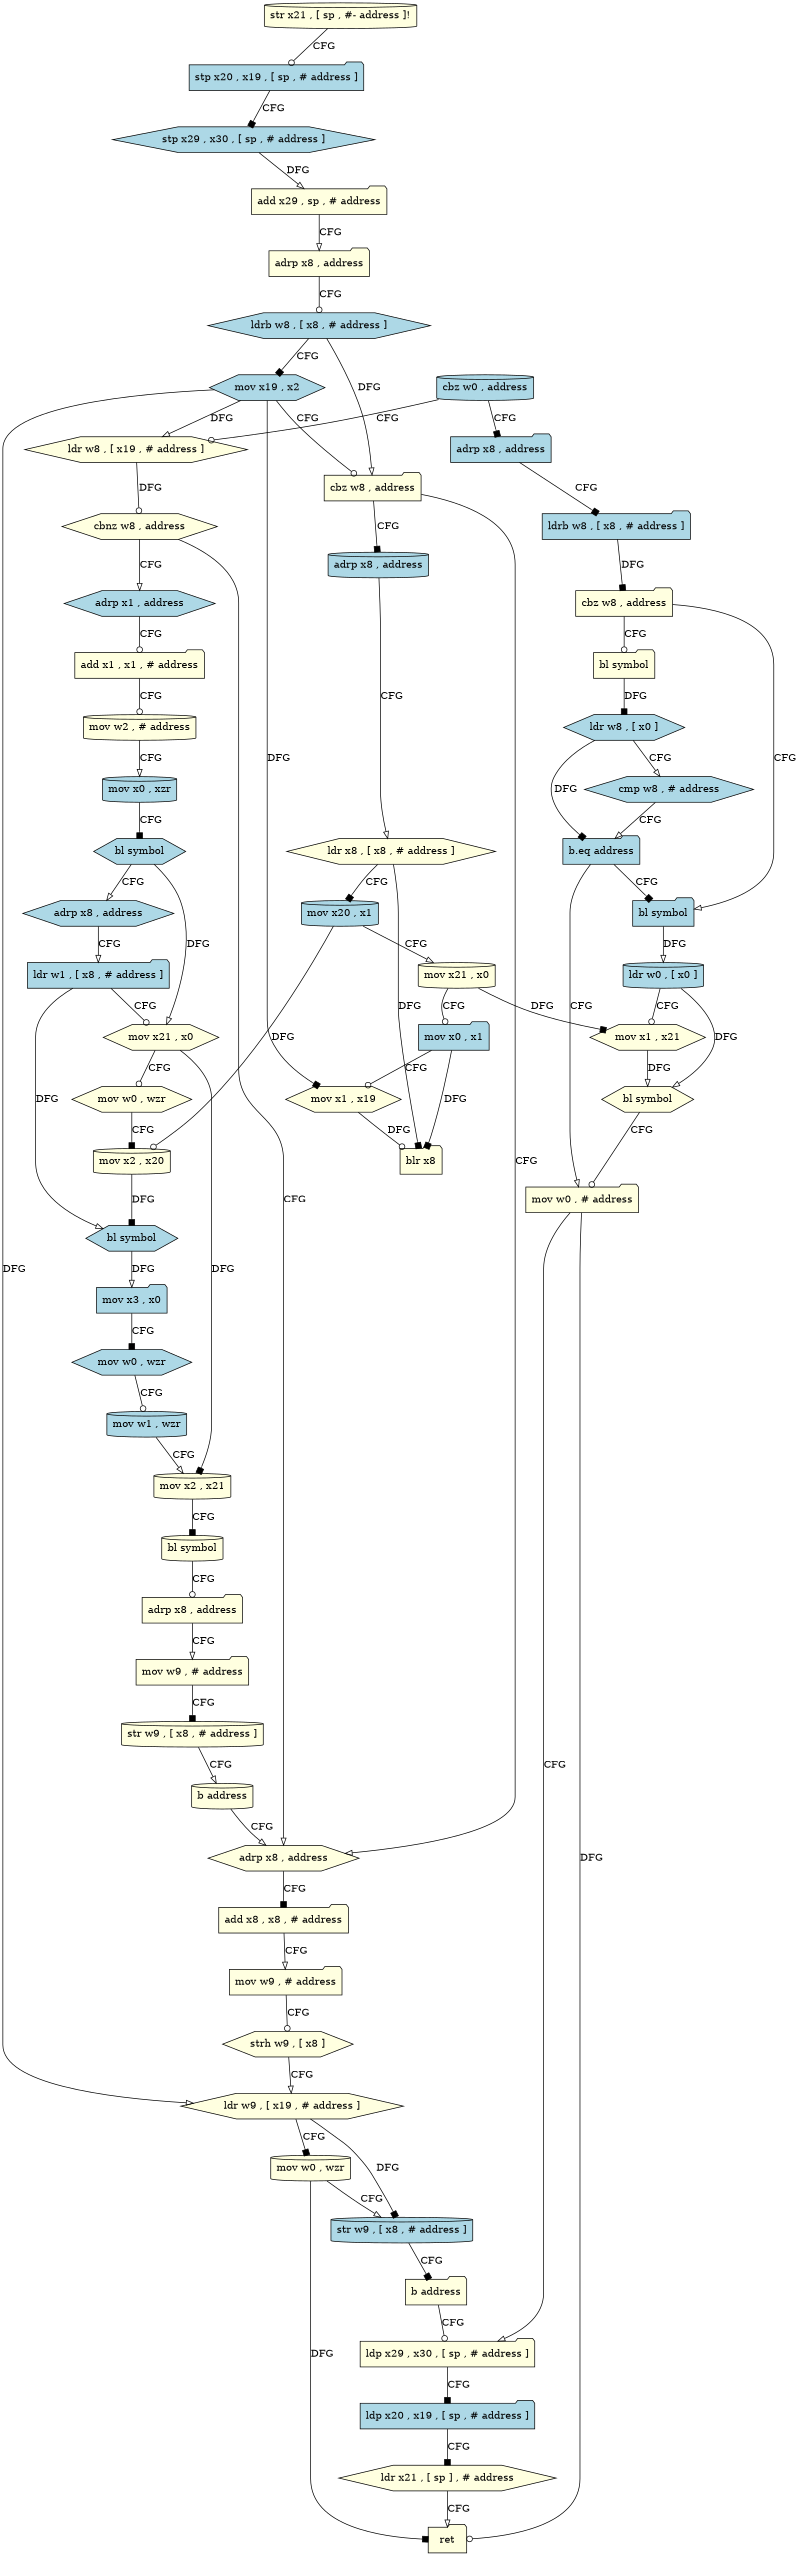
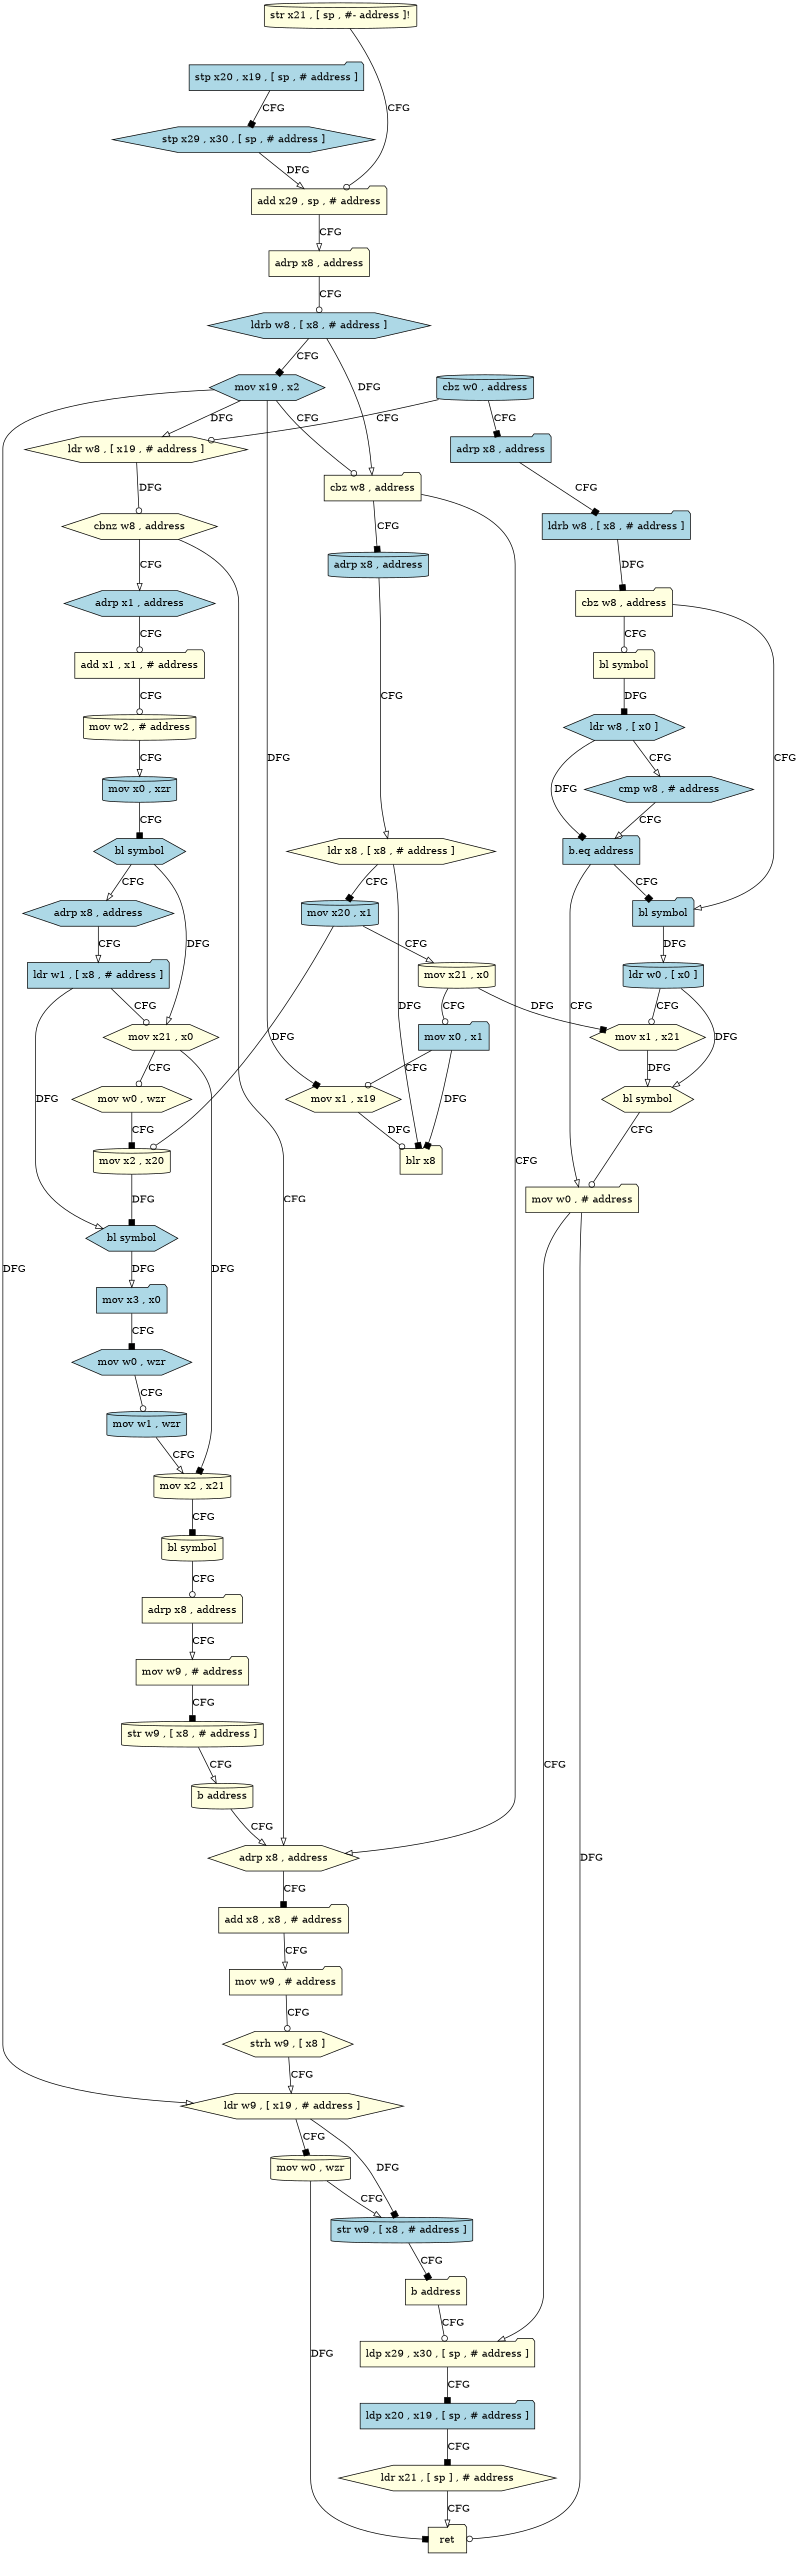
edge "str x21 , [ sp , #- address ]!" -> "stp x20 , x19 , [ sp , # address ]": now "str x21 , [ sp , #- address ]!" -> "add x29 , sp , # address"
